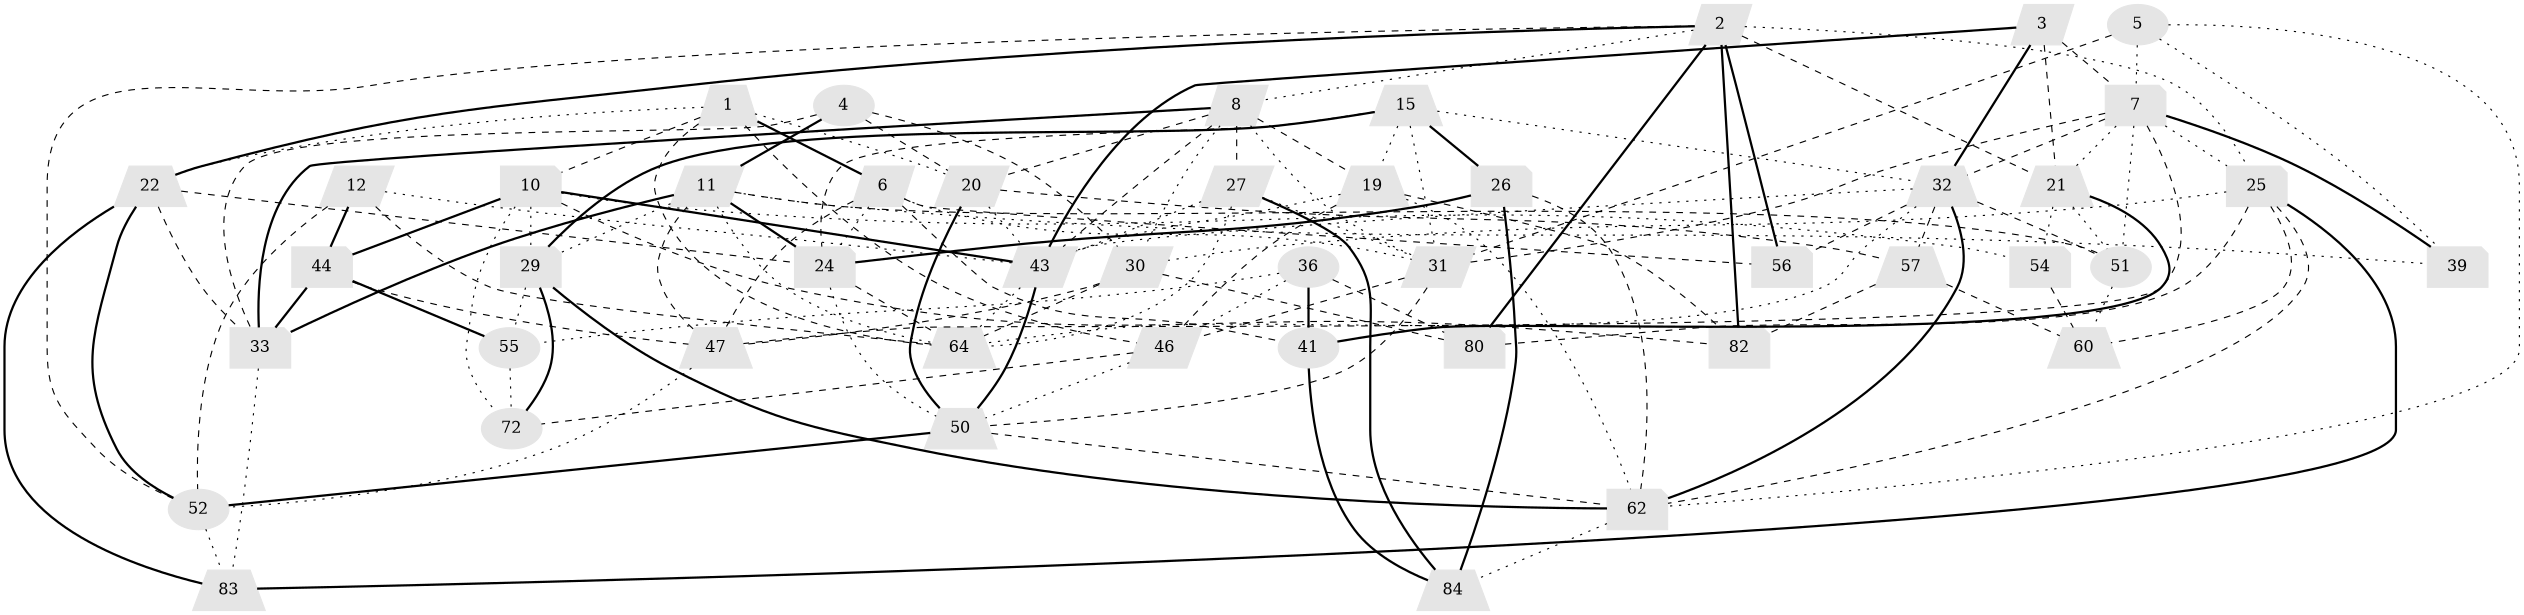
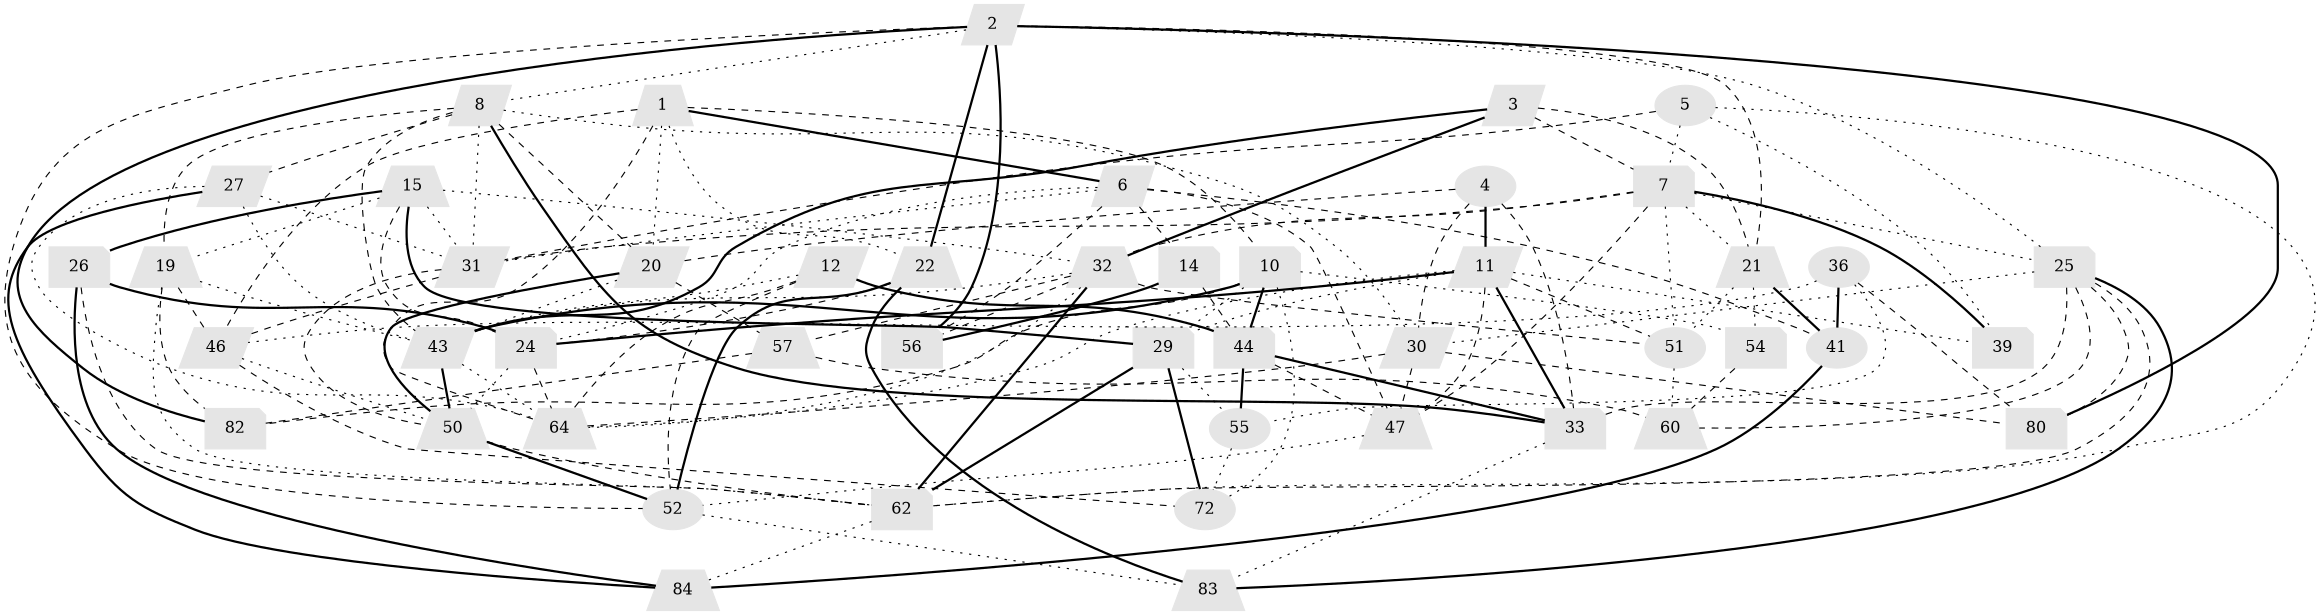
node "14": added
edge "22" -- "33": now "25" -- "33"
